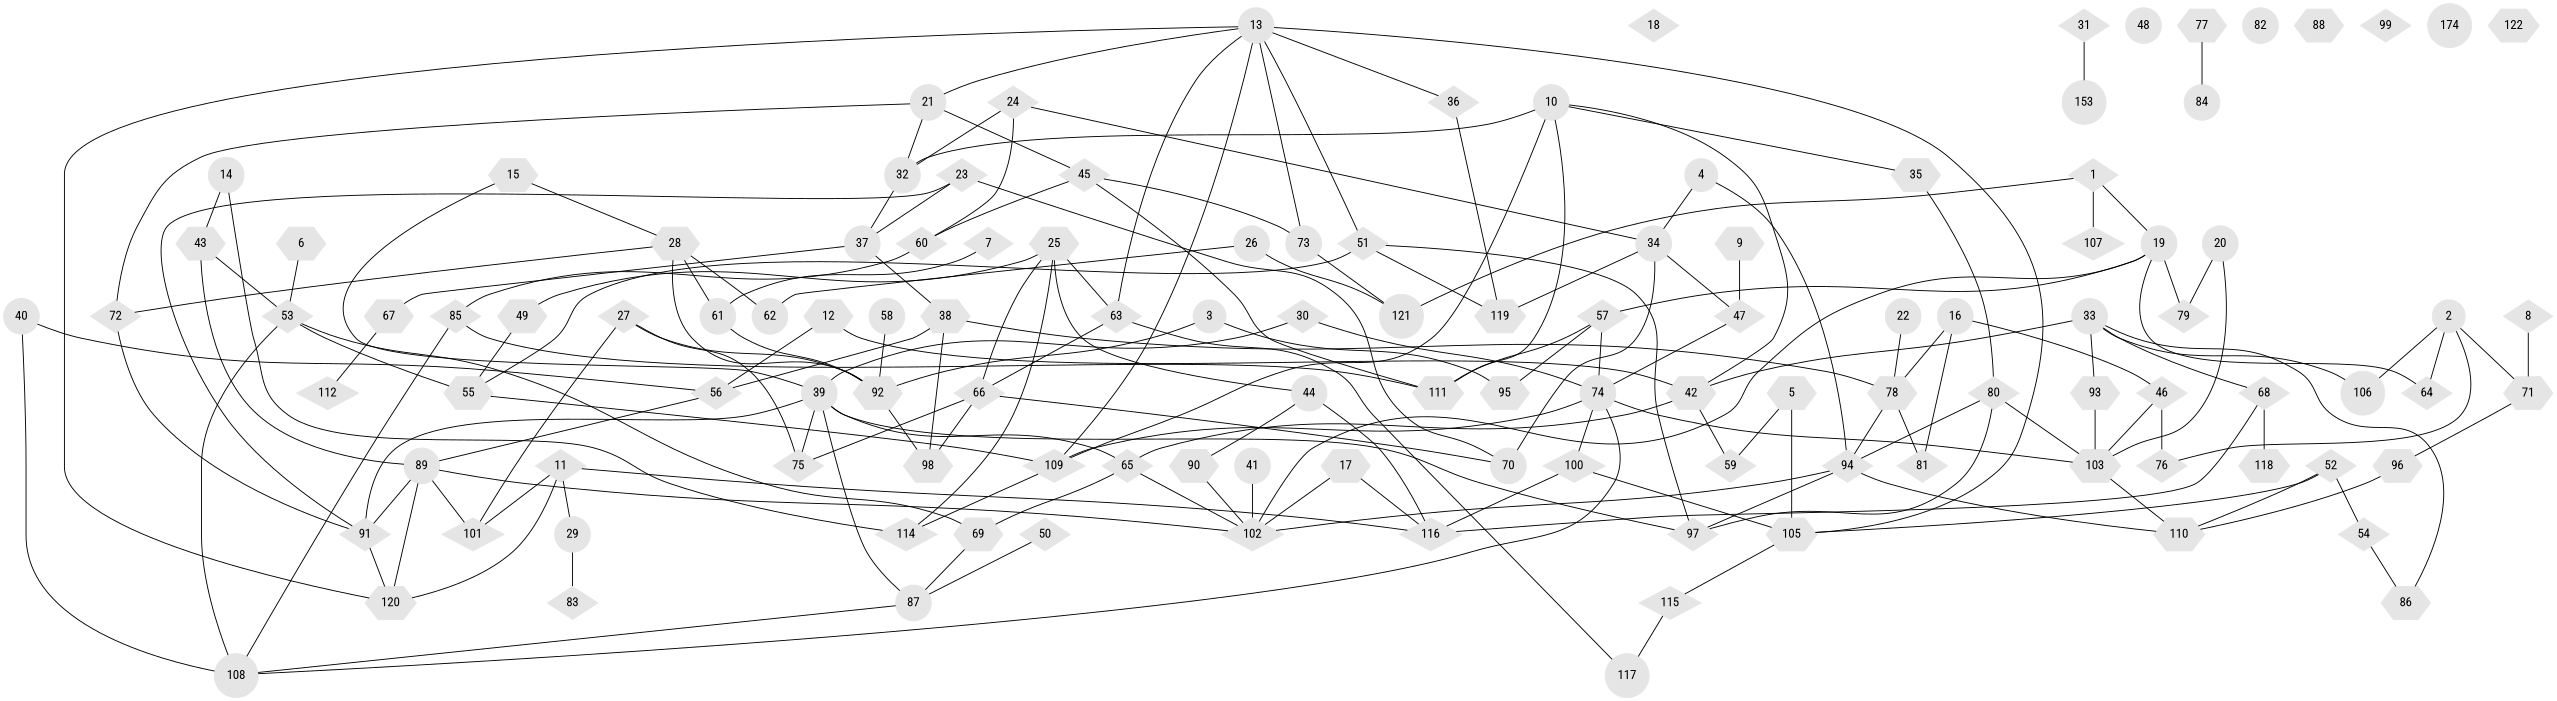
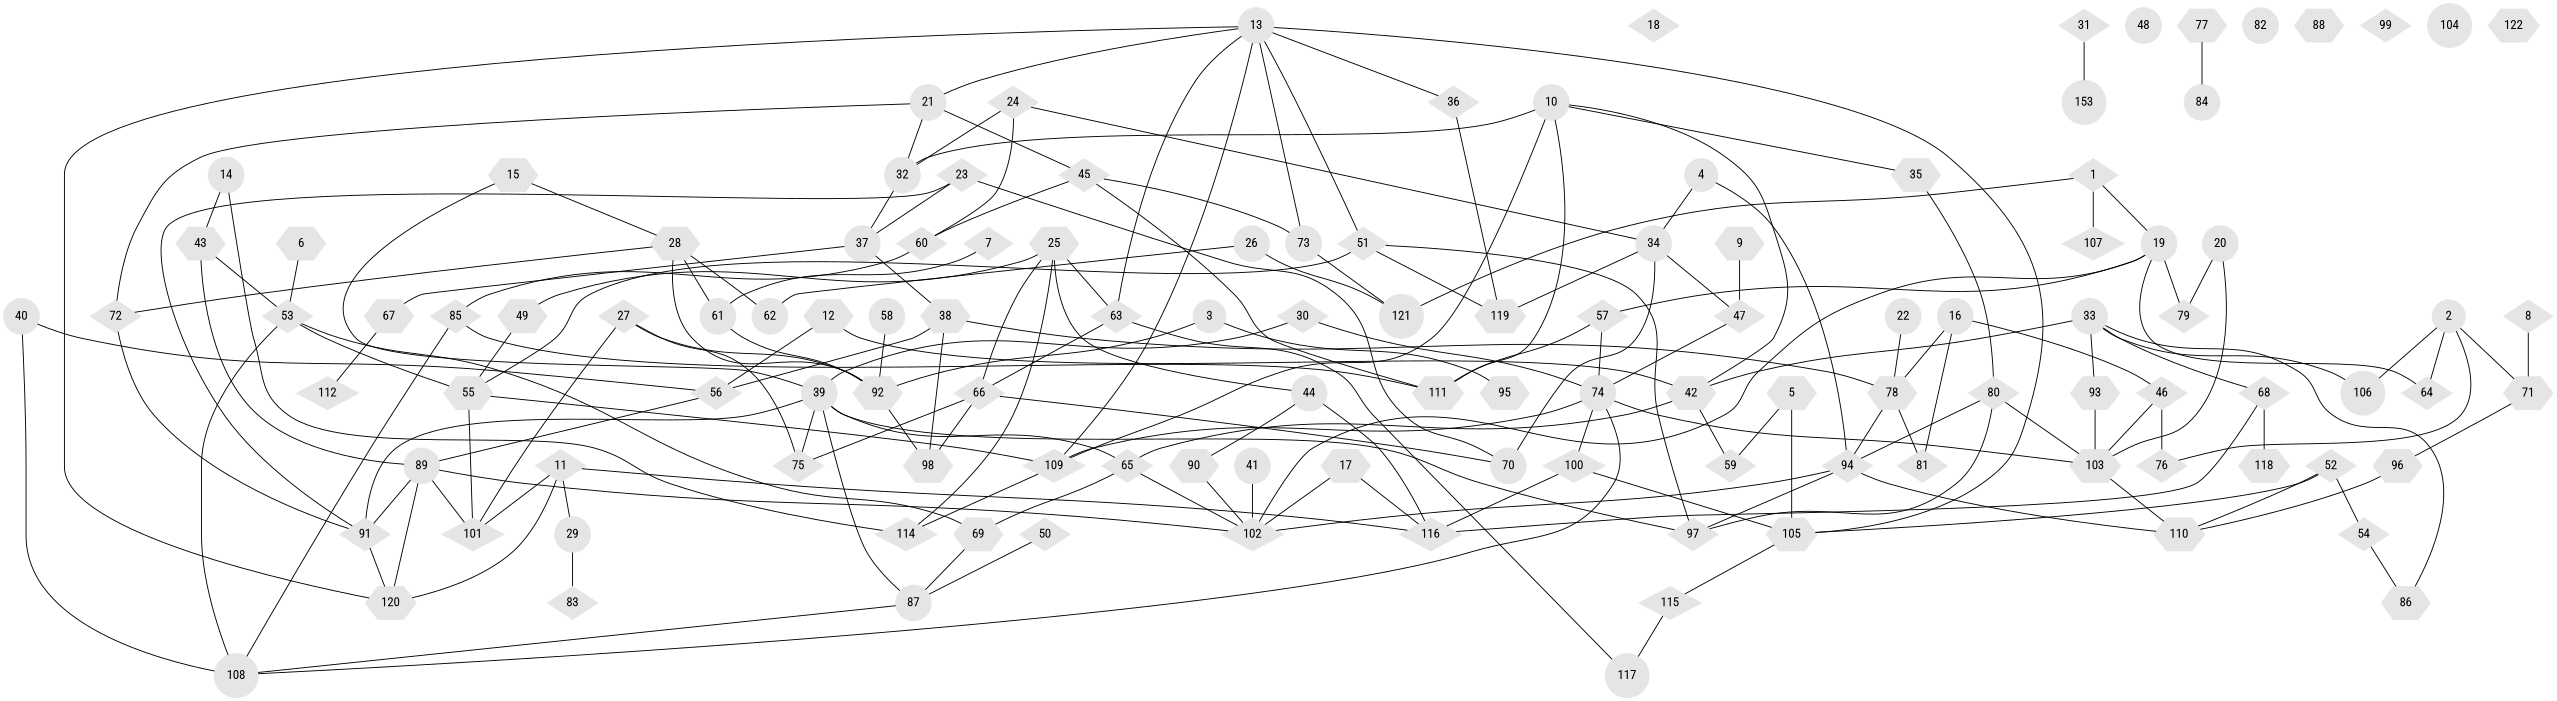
node "174": label "174" -> "104"
edge "57" -- "95": removed
edge "55" -- "101": added
